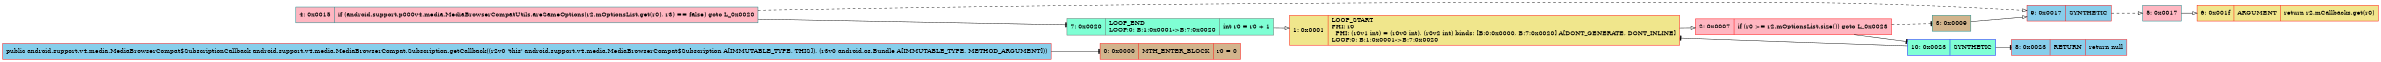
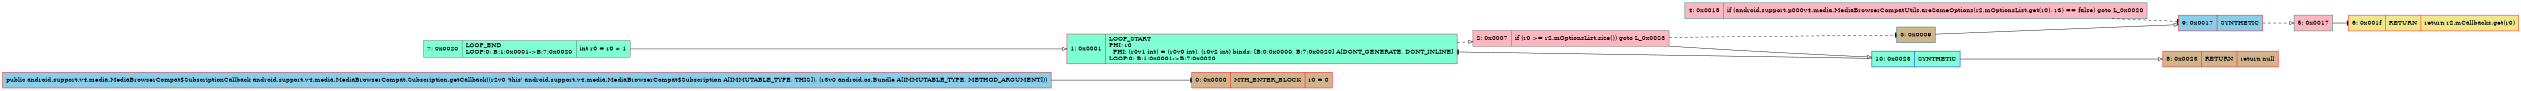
edge "4: 0x0015" -> "9: 0x0017": arrowhead onormal -> tee
edge "5: 0x0017" -> "6: 0x001f": arrowhead onormal -> tee
node "6: 0x001f": text "ARGUMENT" -> "RETURN"
edge "4: 0x0015" -> "7: 0x0020": removed
node "2: 0x0007": color red -> gray40
edge "1: 0x0001" -> "2: 0x0007": style solid -> dashed
node "1: 0x0001": fillcolor khaki -> aquamarine
edge "2: 0x0007" -> "10: 0x0023": arrowhead tee -> onormal
edge "10: 0x0023" -> "8: 0x0023": arrowhead tee -> onormal
node "8: 0x0023": fillcolor skyblue -> tan
